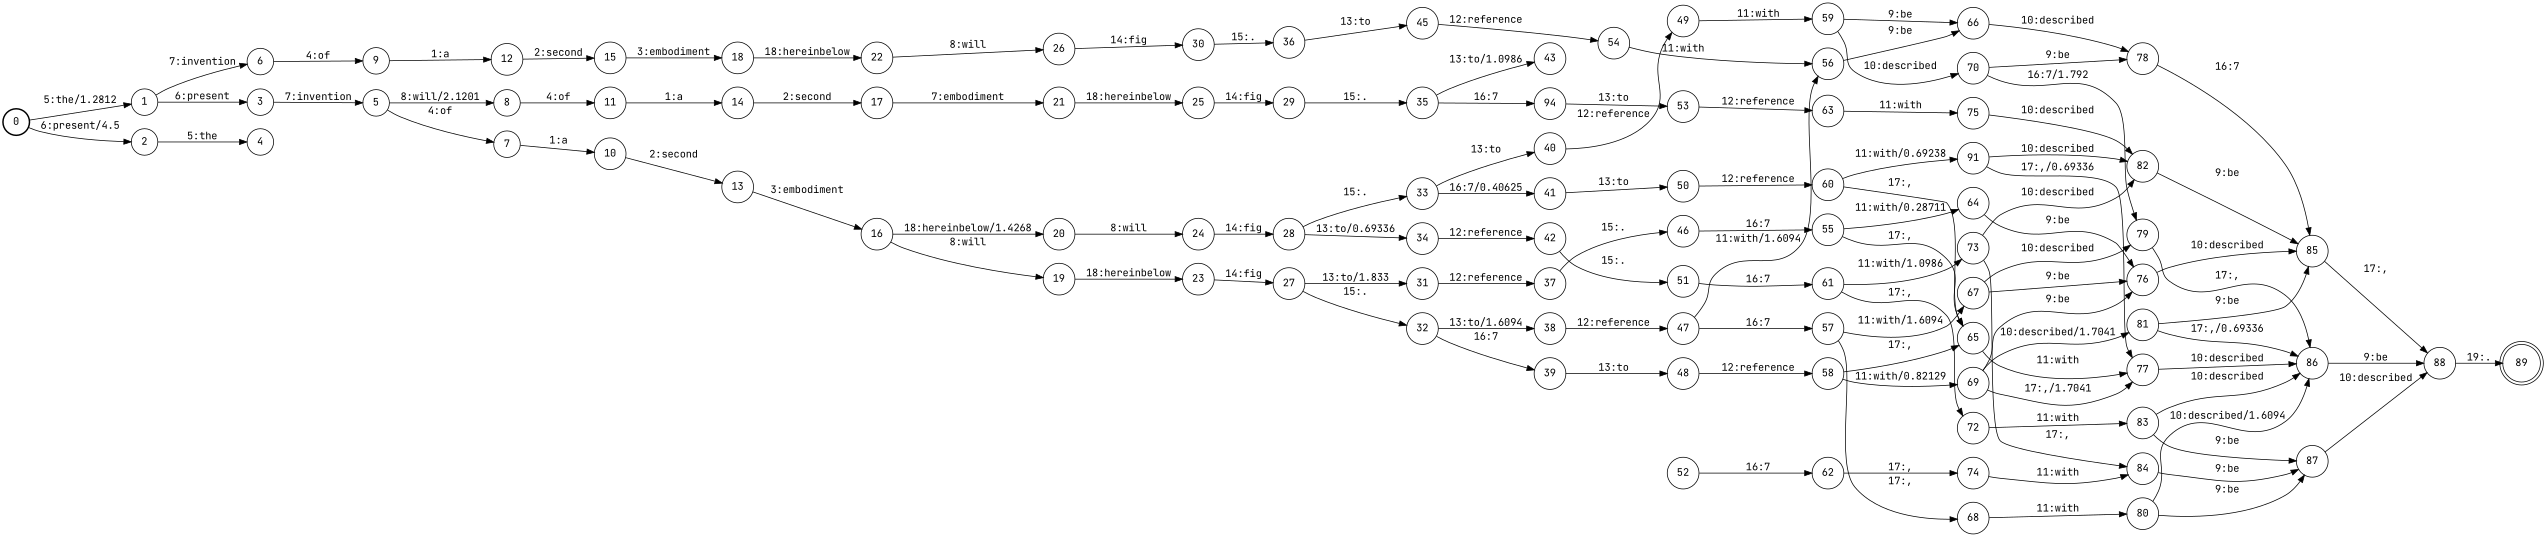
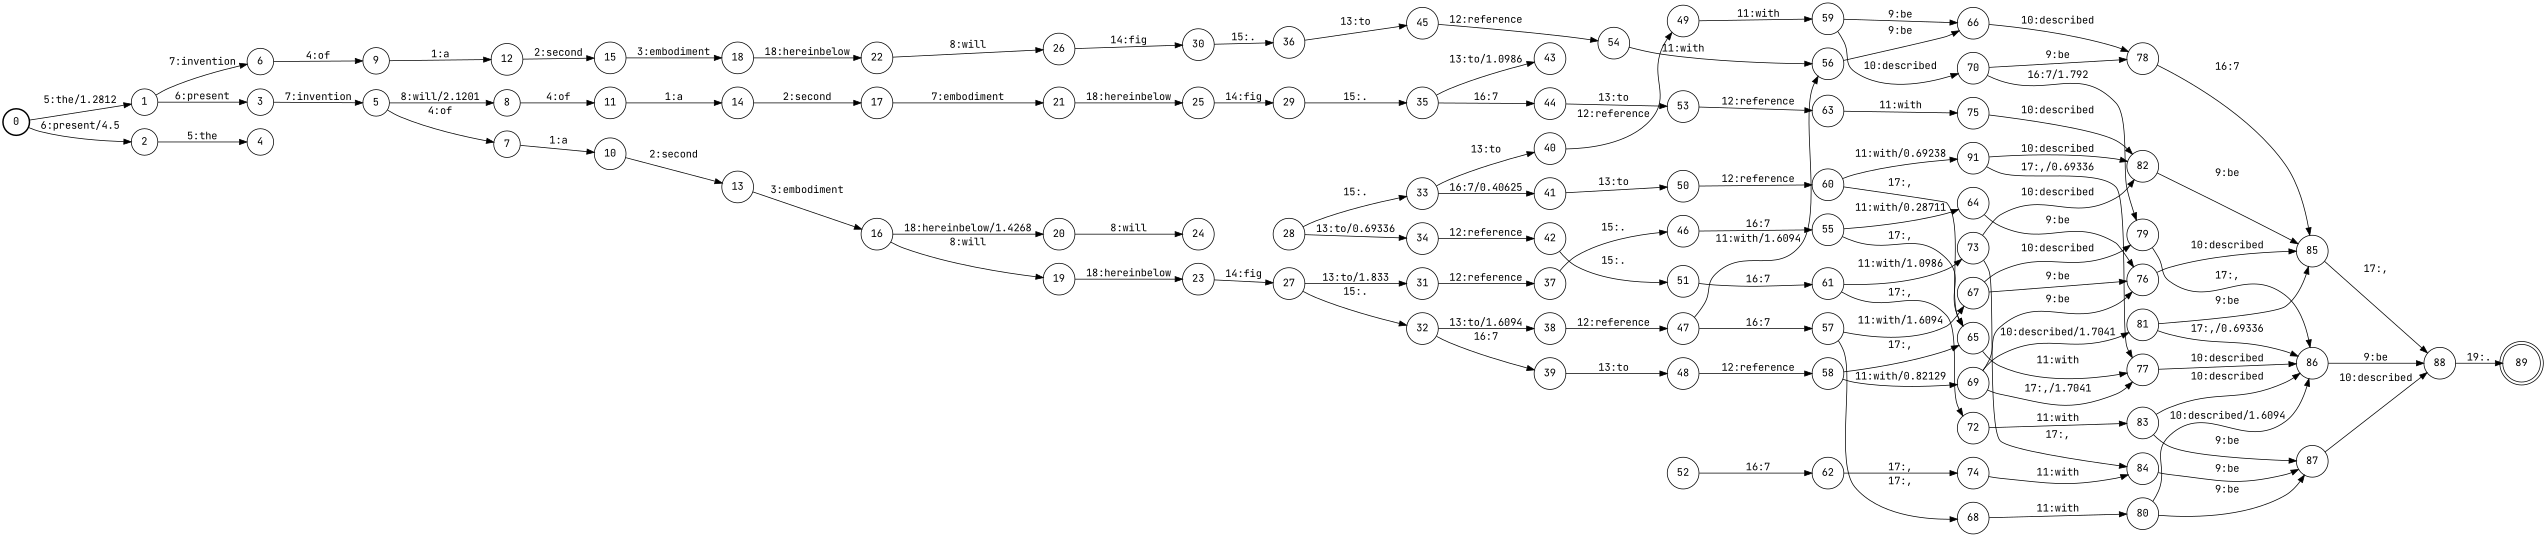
node "94": label "94" -> "44"
edge "24" -> "28": removed, label "14:fig"
